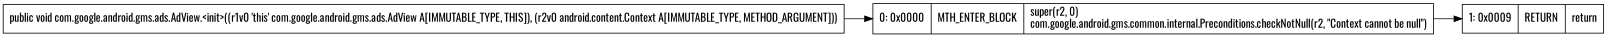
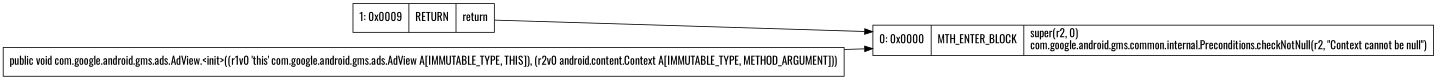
edge "0: 0x0000" -> "1: 0x0009": reversed
